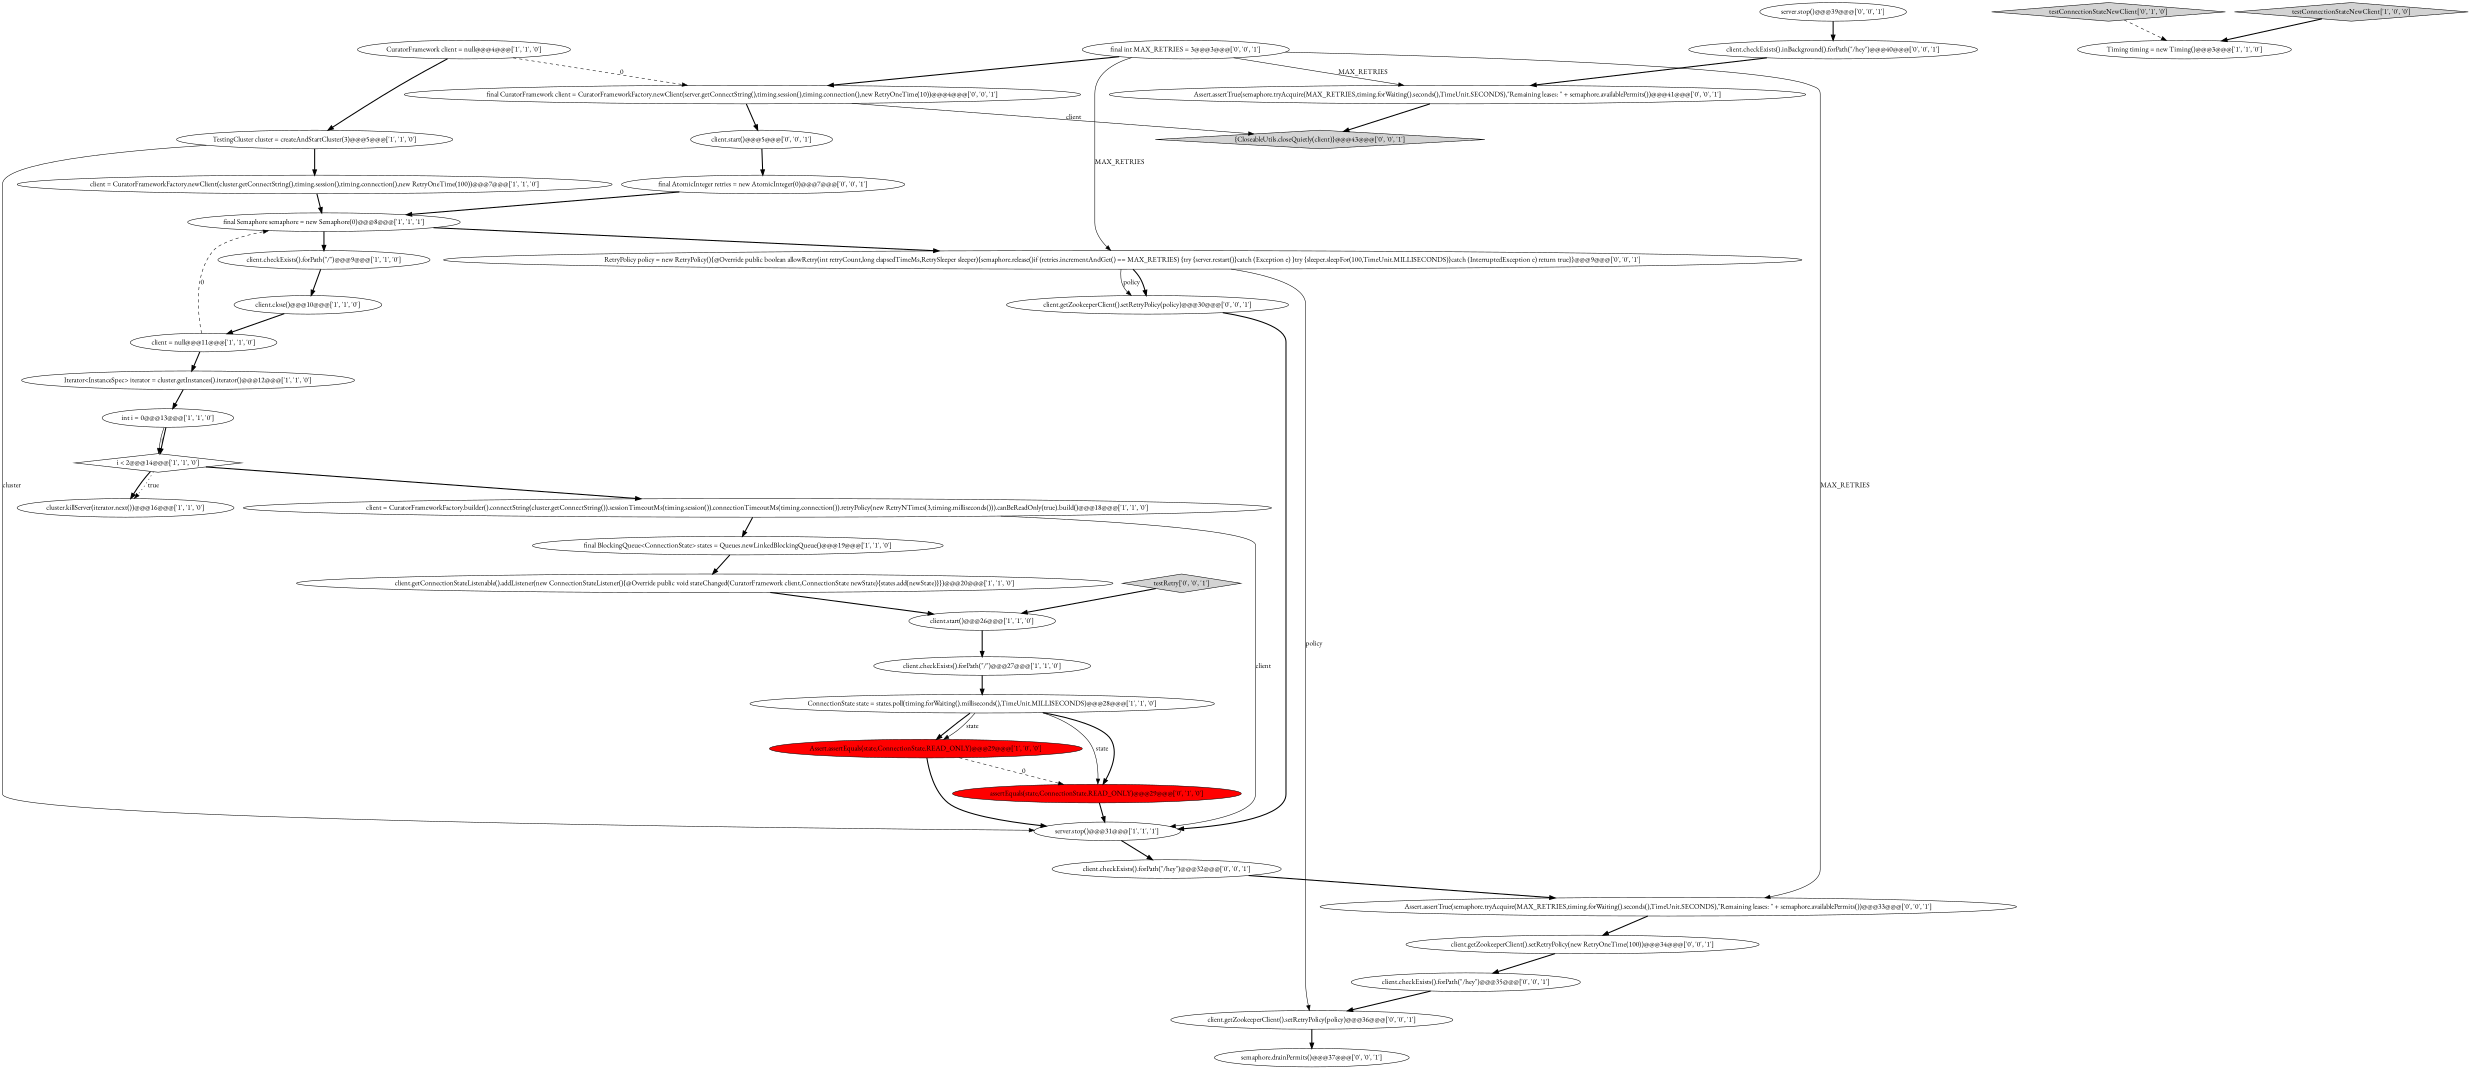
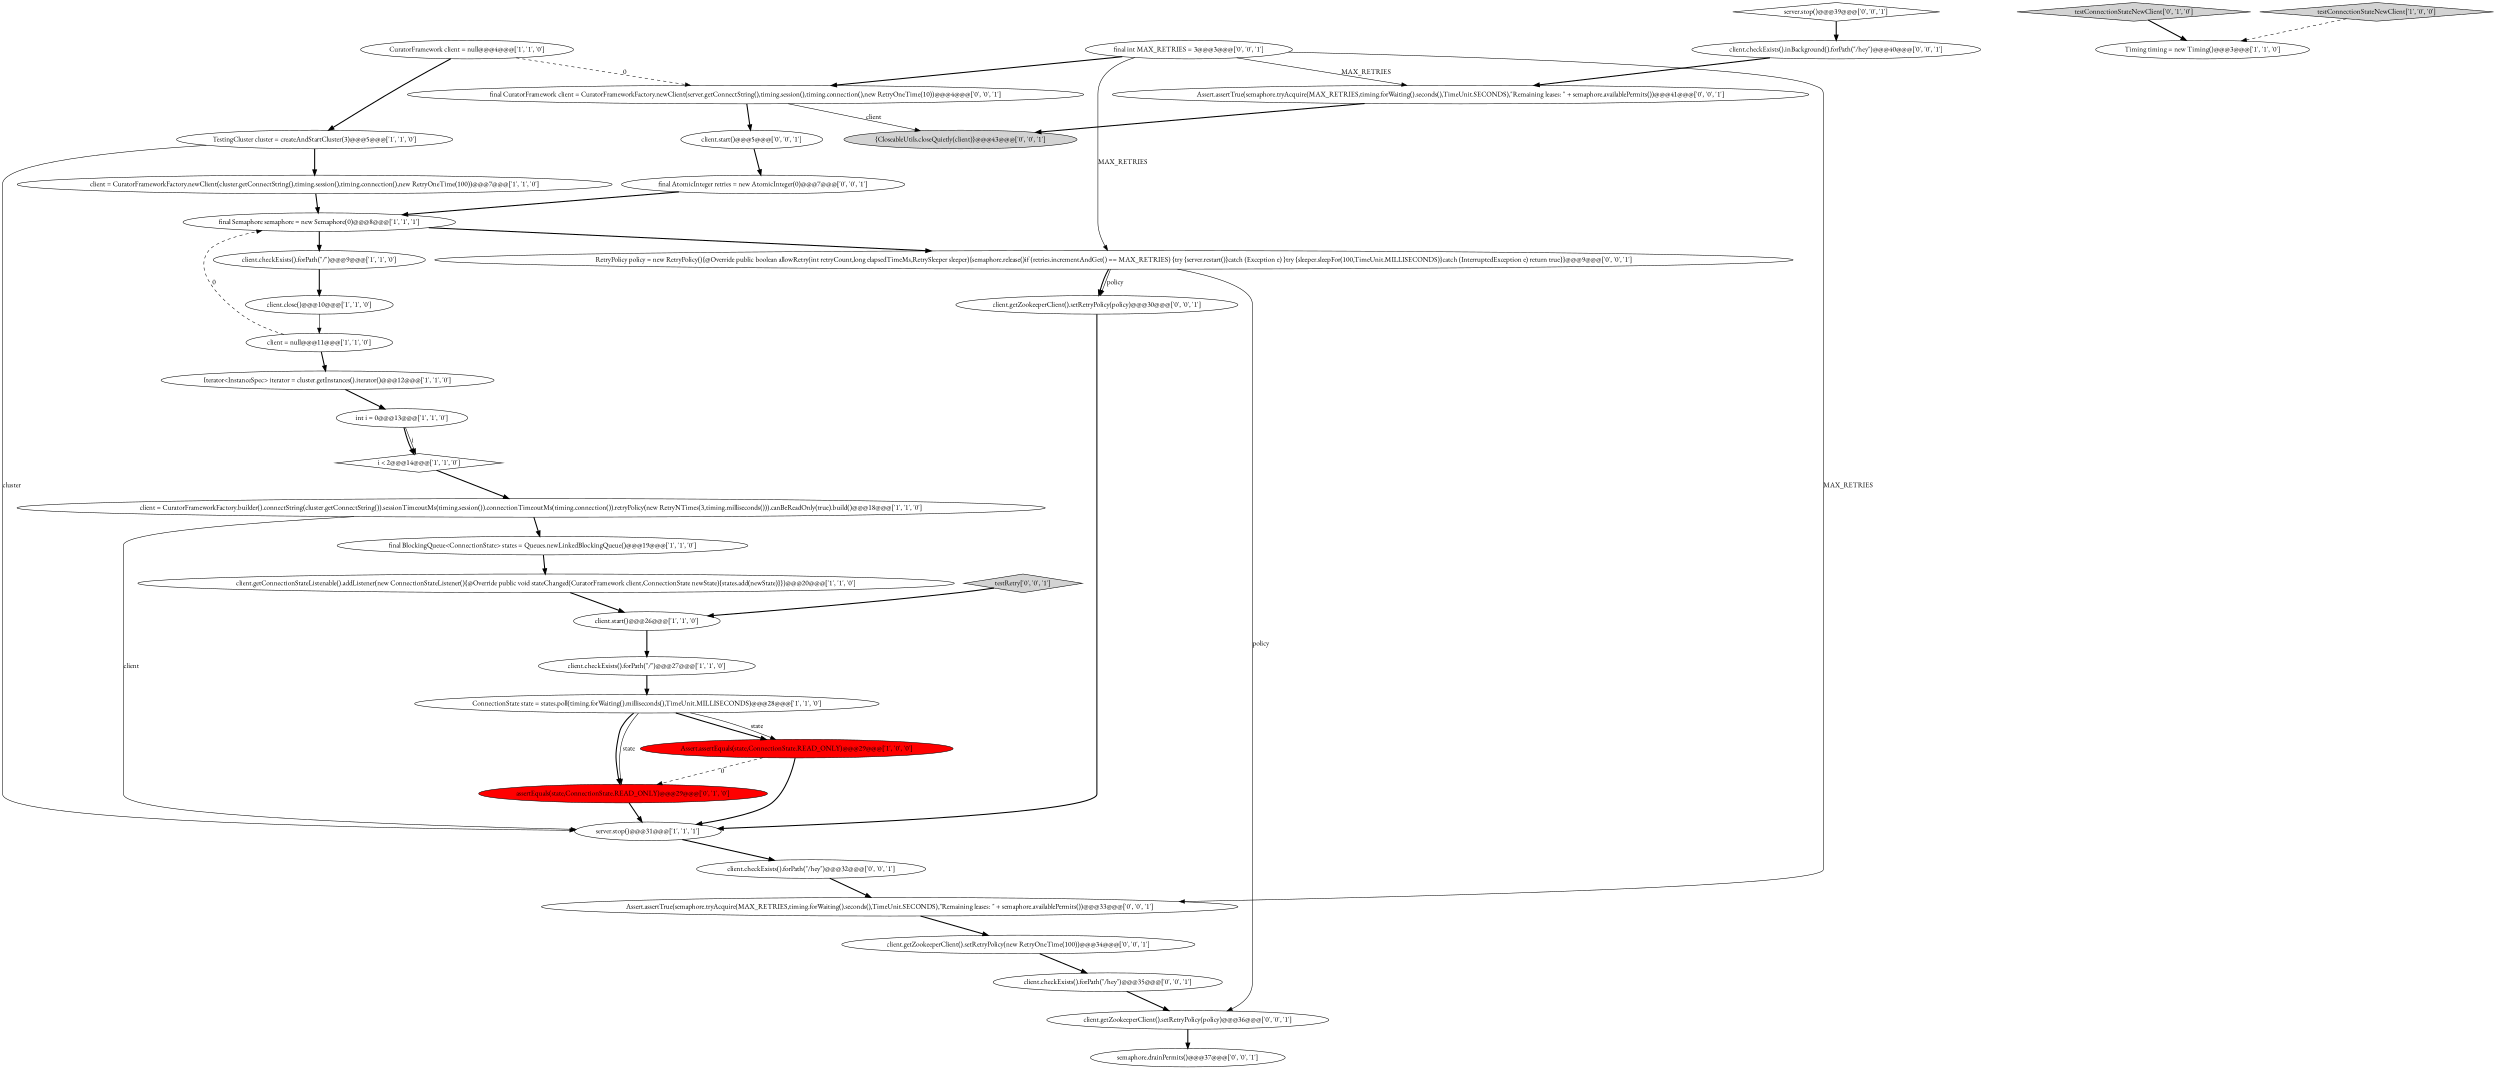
node "server.stop()@@@39@@@['0', '0', '1']": shape ellipse -> diamond
edge "testConnectionStateNewClient['0', '1', '0']" -> "Timing timing = new Timing()@@@3@@@['1', '1', '0']": style dashed -> bold
edge "testConnectionStateNewClient['1', '0', '0']" -> "Timing timing = new Timing()@@@3@@@['1', '1', '0']": style bold -> dashed
node "{CloseableUtils.closeQuietly(client)}@@@43@@@['0', '0', '1']": shape diamond -> ellipse
edge "client.close()@@@10@@@['1', '1', '0']" -> "client = null@@@11@@@['1', '1', '0']": style bold -> solid
node "cluster.killServer(iterator.next())@@@16@@@['1', '1', '0']": removed
